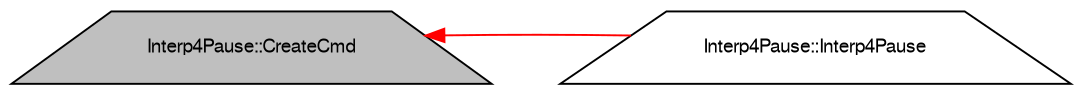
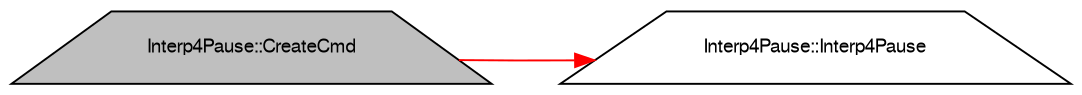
edge "Interp4Pause::Interp4Pause" -> "Interp4Pause::CreateCmd": reversed
